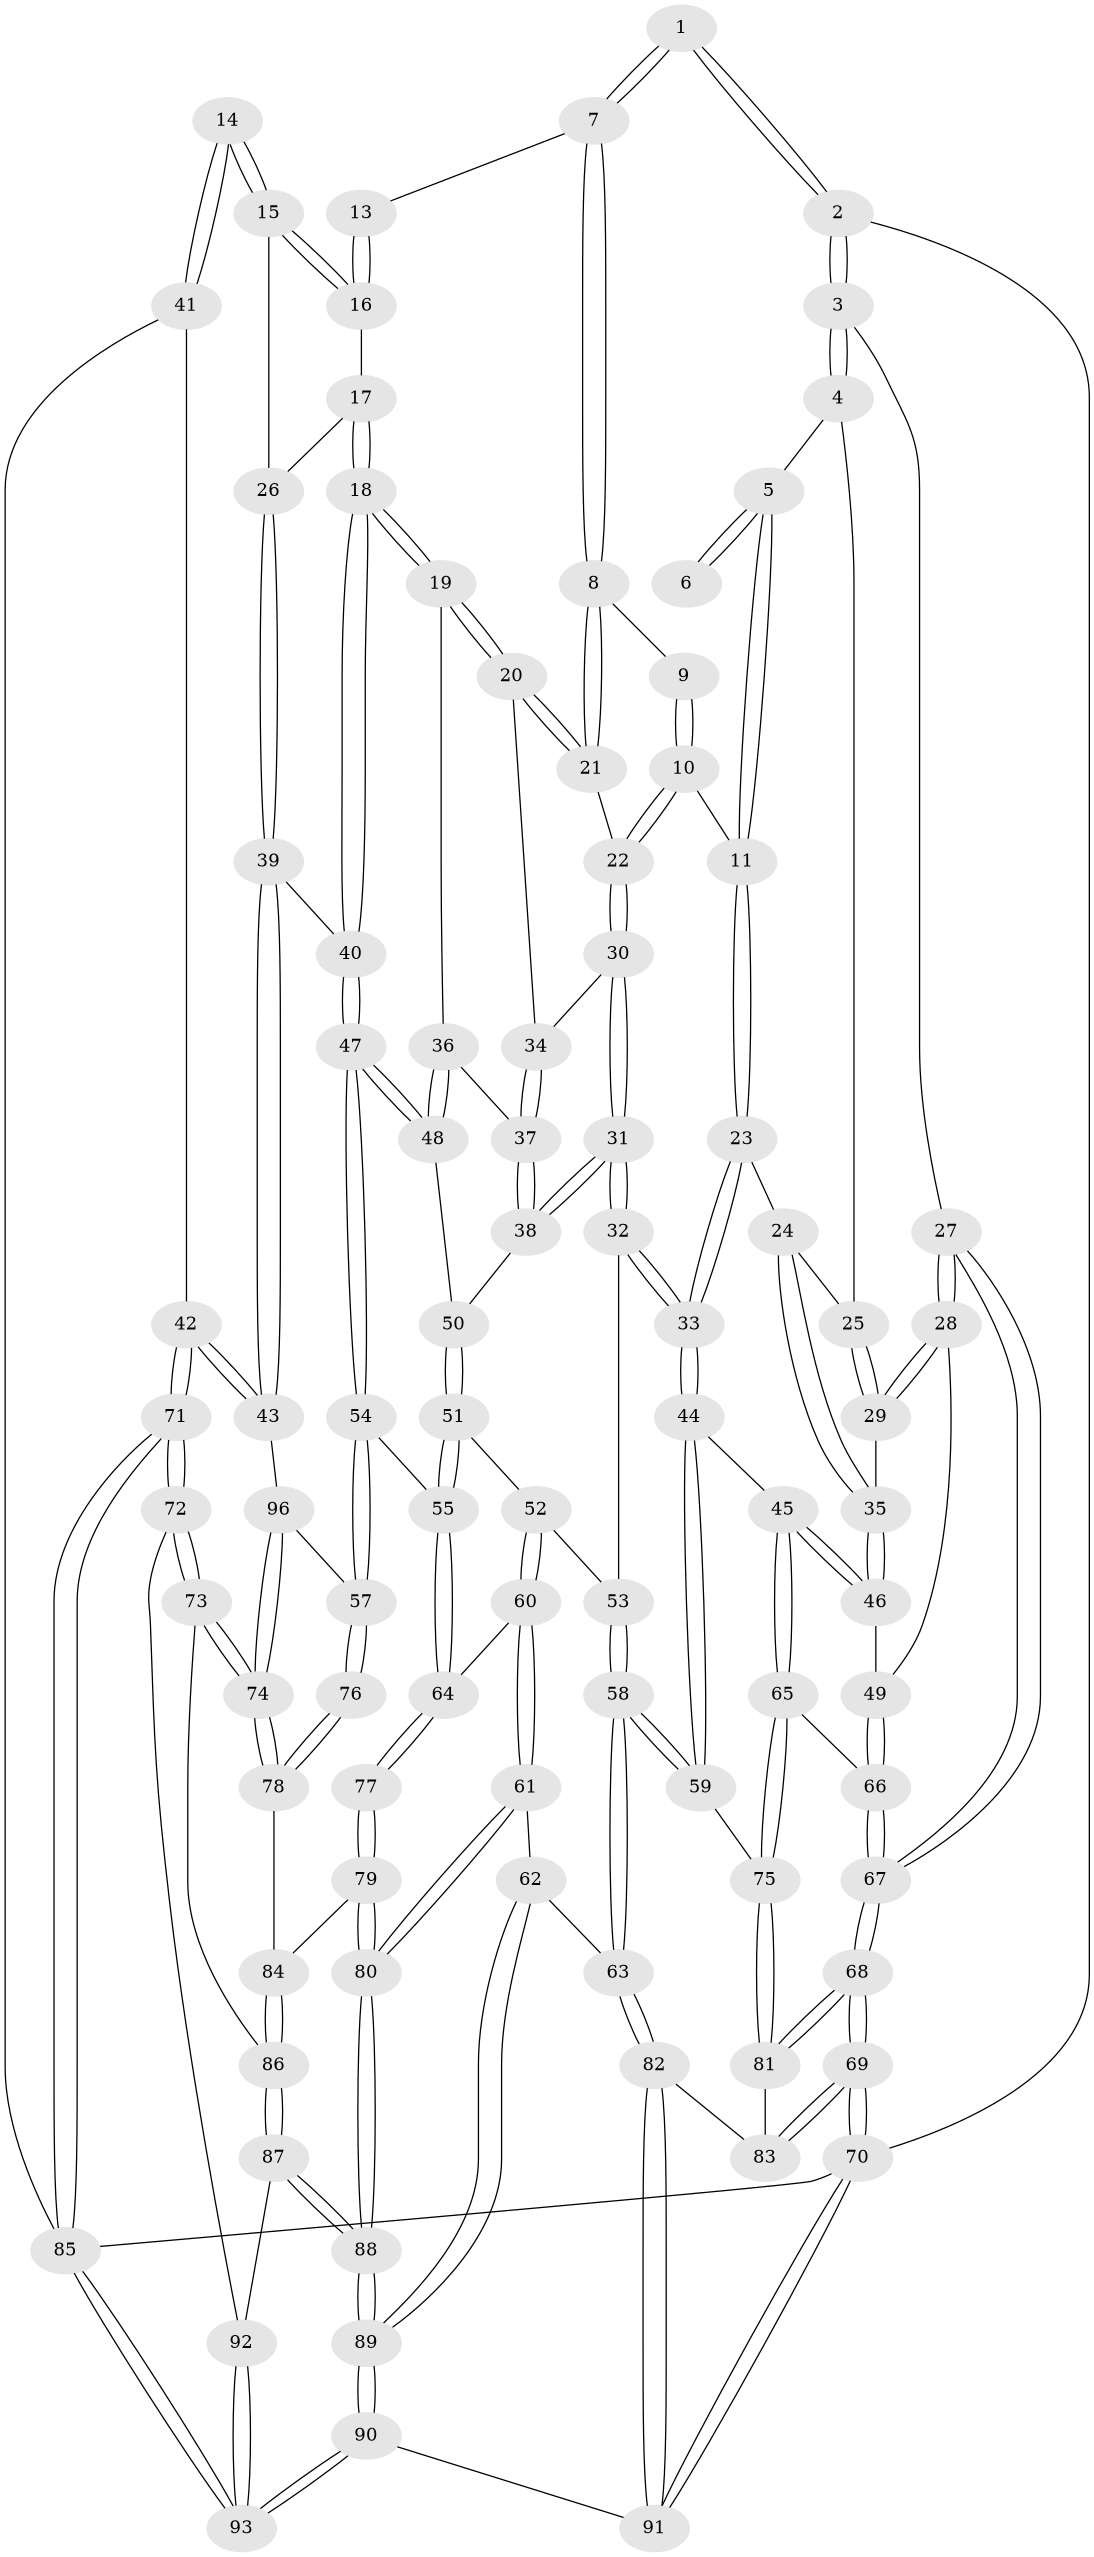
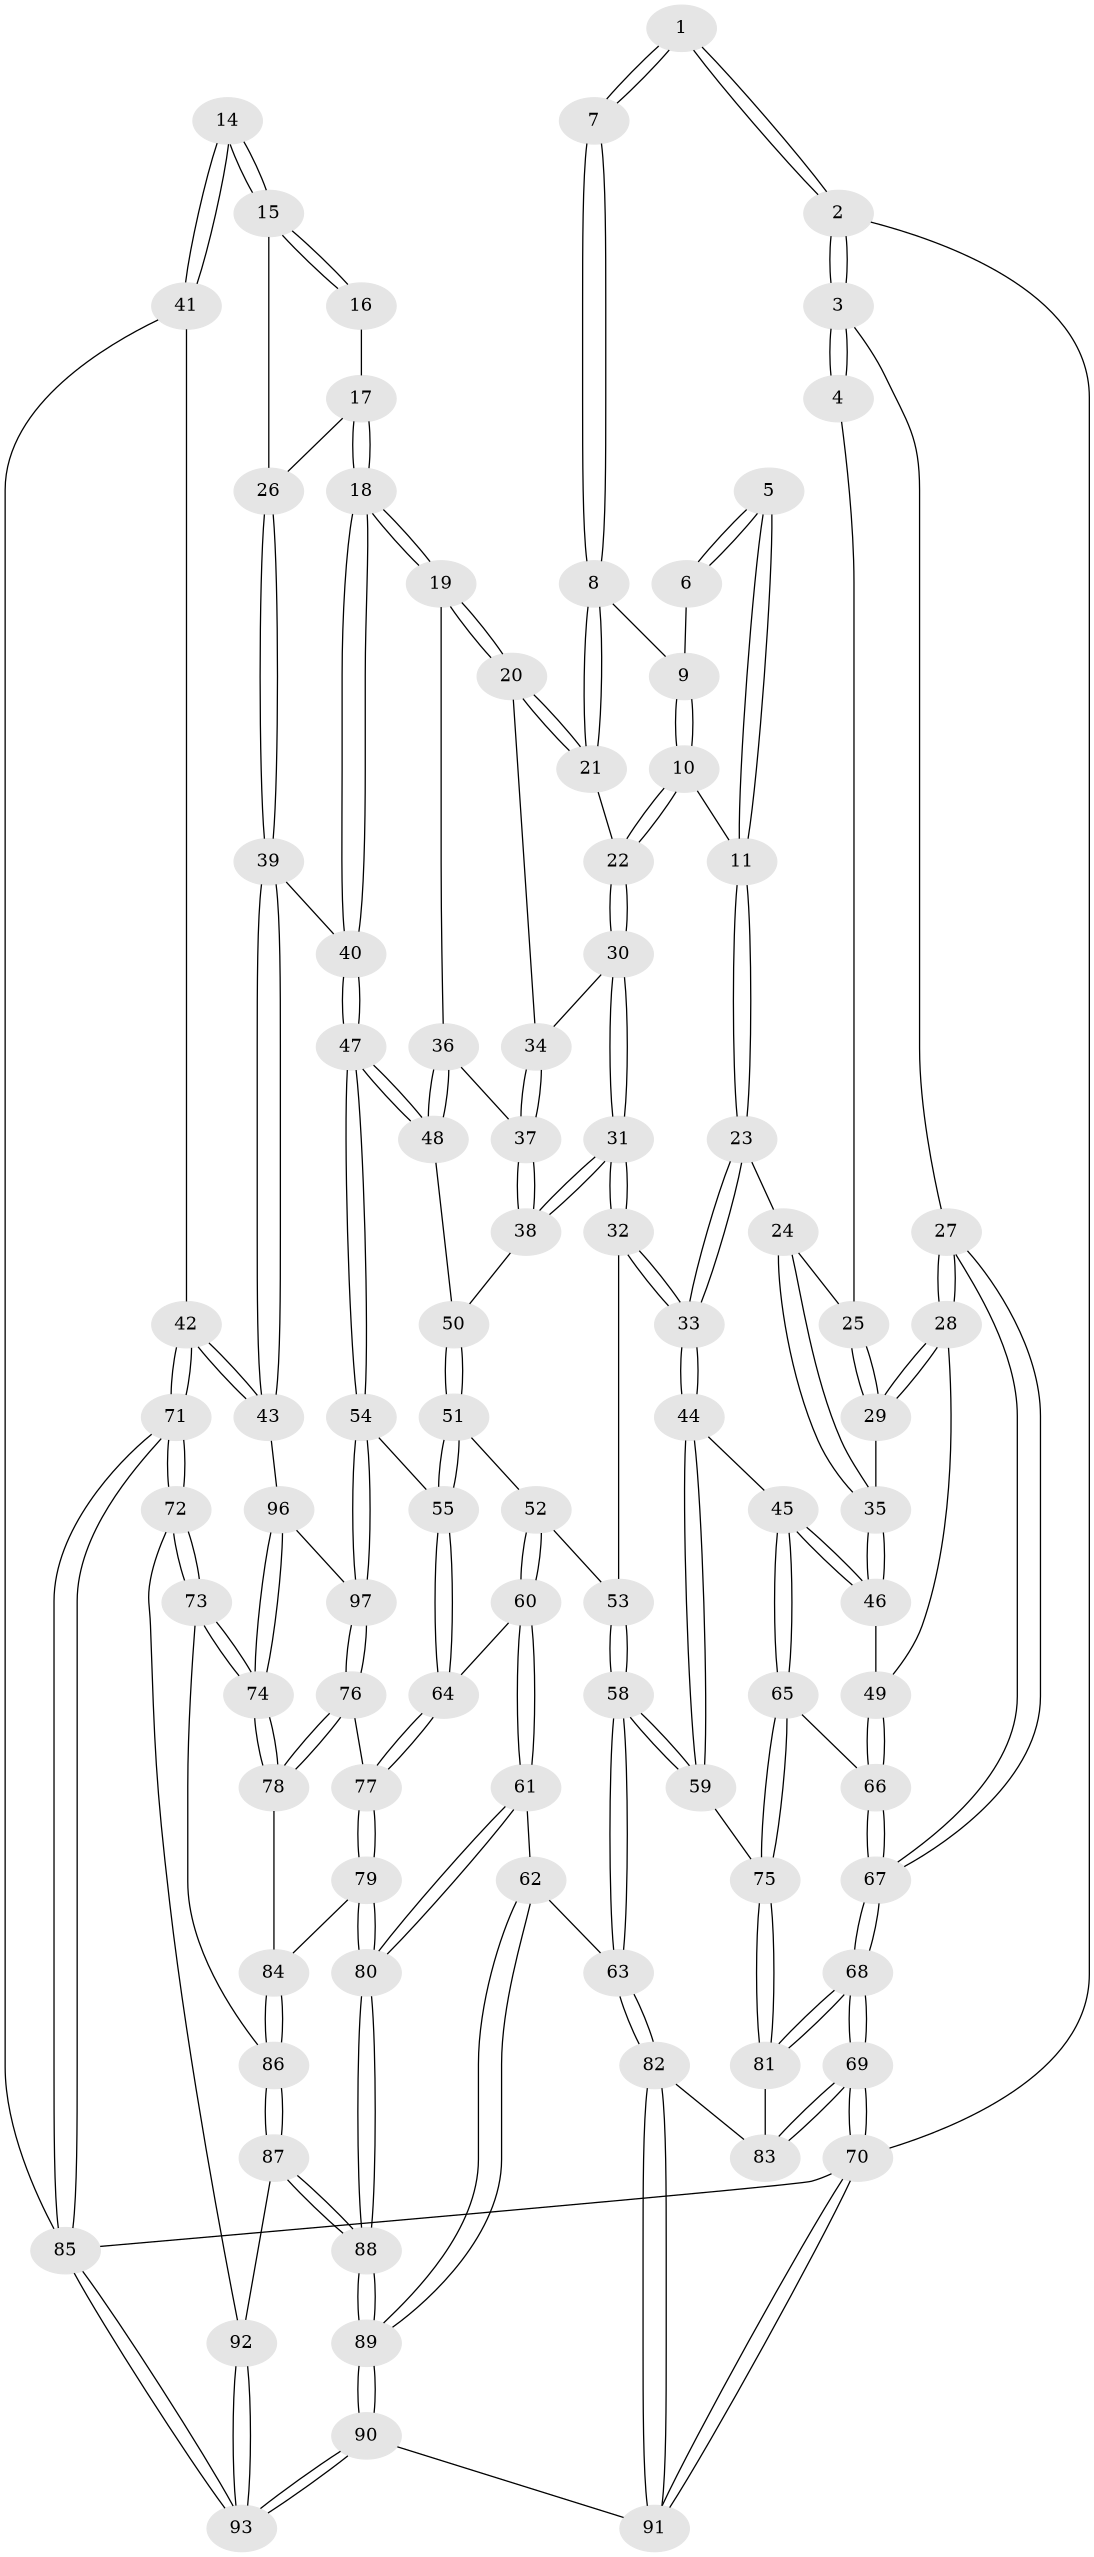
node "13": removed
edge "4" -- "5": removed
edge "6" -- "9": added
node "57": label "57" -> "97"
edge "76" -- "77": added
